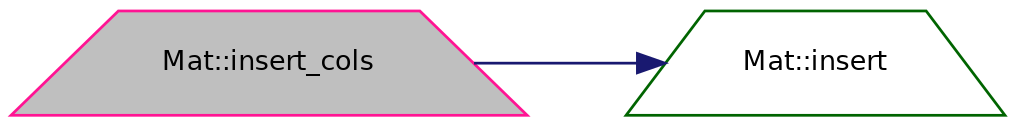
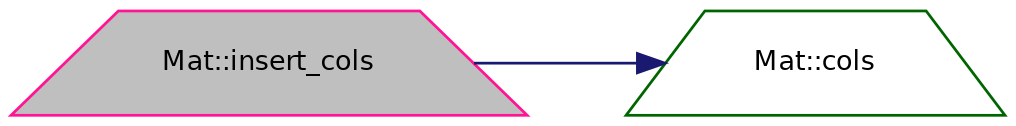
node "Mat::insert": label "Mat::insert" -> "Mat::cols"
